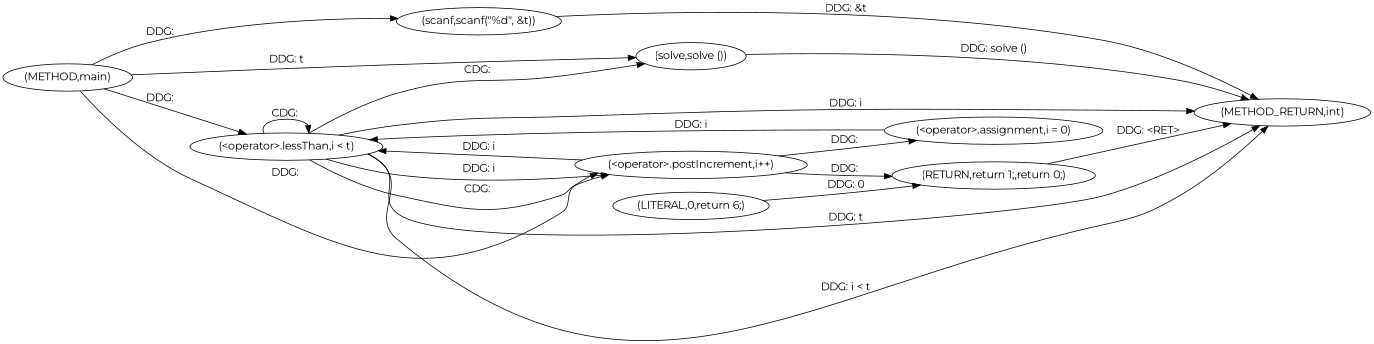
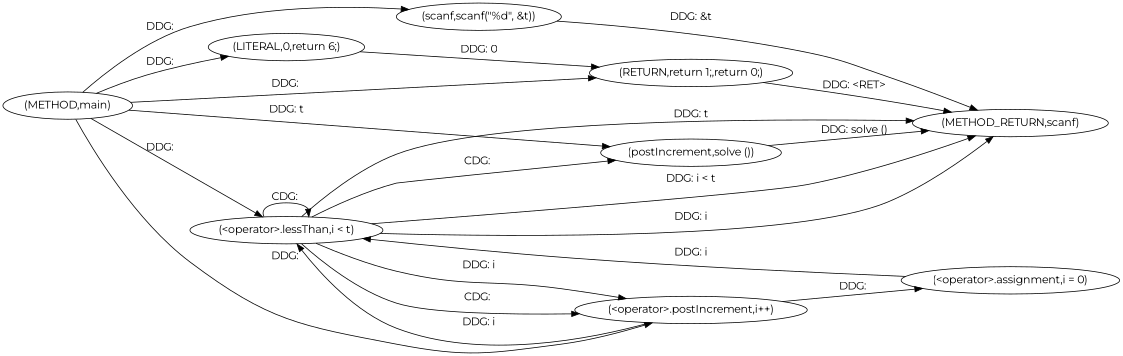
node "(solve,solve ())": label "(solve,solve ())" -> "(postIncrement,solve ())"
edge "(METHOD,main)" -> "(LITERAL,0,return 6;)": added, label "DDG:"
node "(METHOD_RETURN,int)": label "(METHOD_RETURN,int)" -> "(METHOD_RETURN,scanf)"
edge "(<operator>.postIncrement,i++)" -> "(RETURN,return 1;,return 0;)": now "(METHOD,main)" -> "(RETURN,return 1;,return 0;)"
